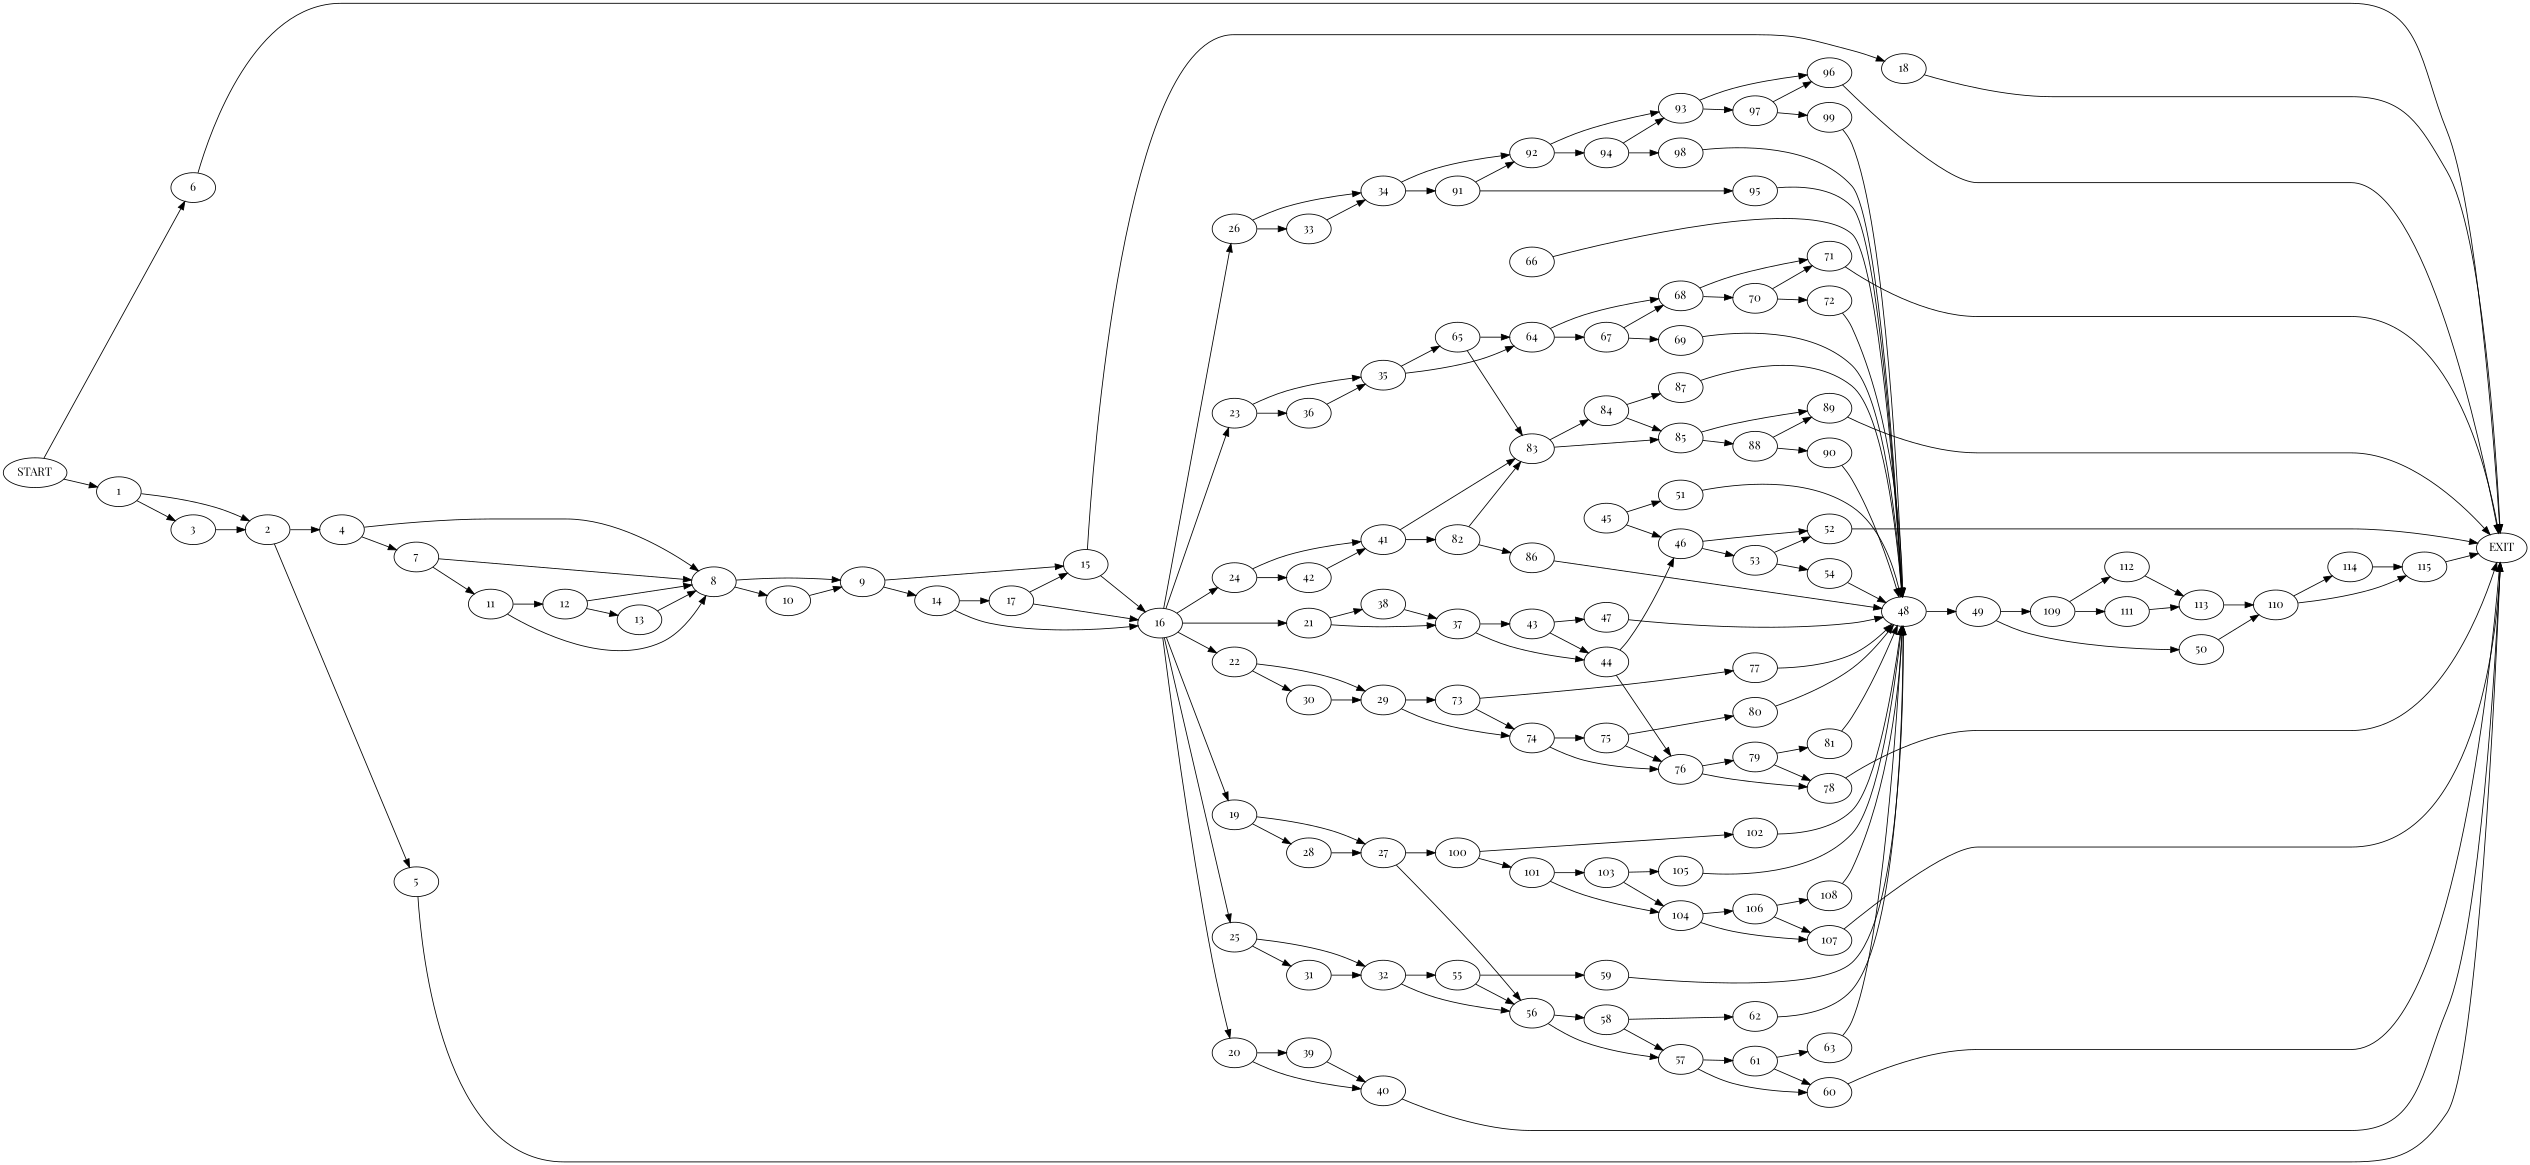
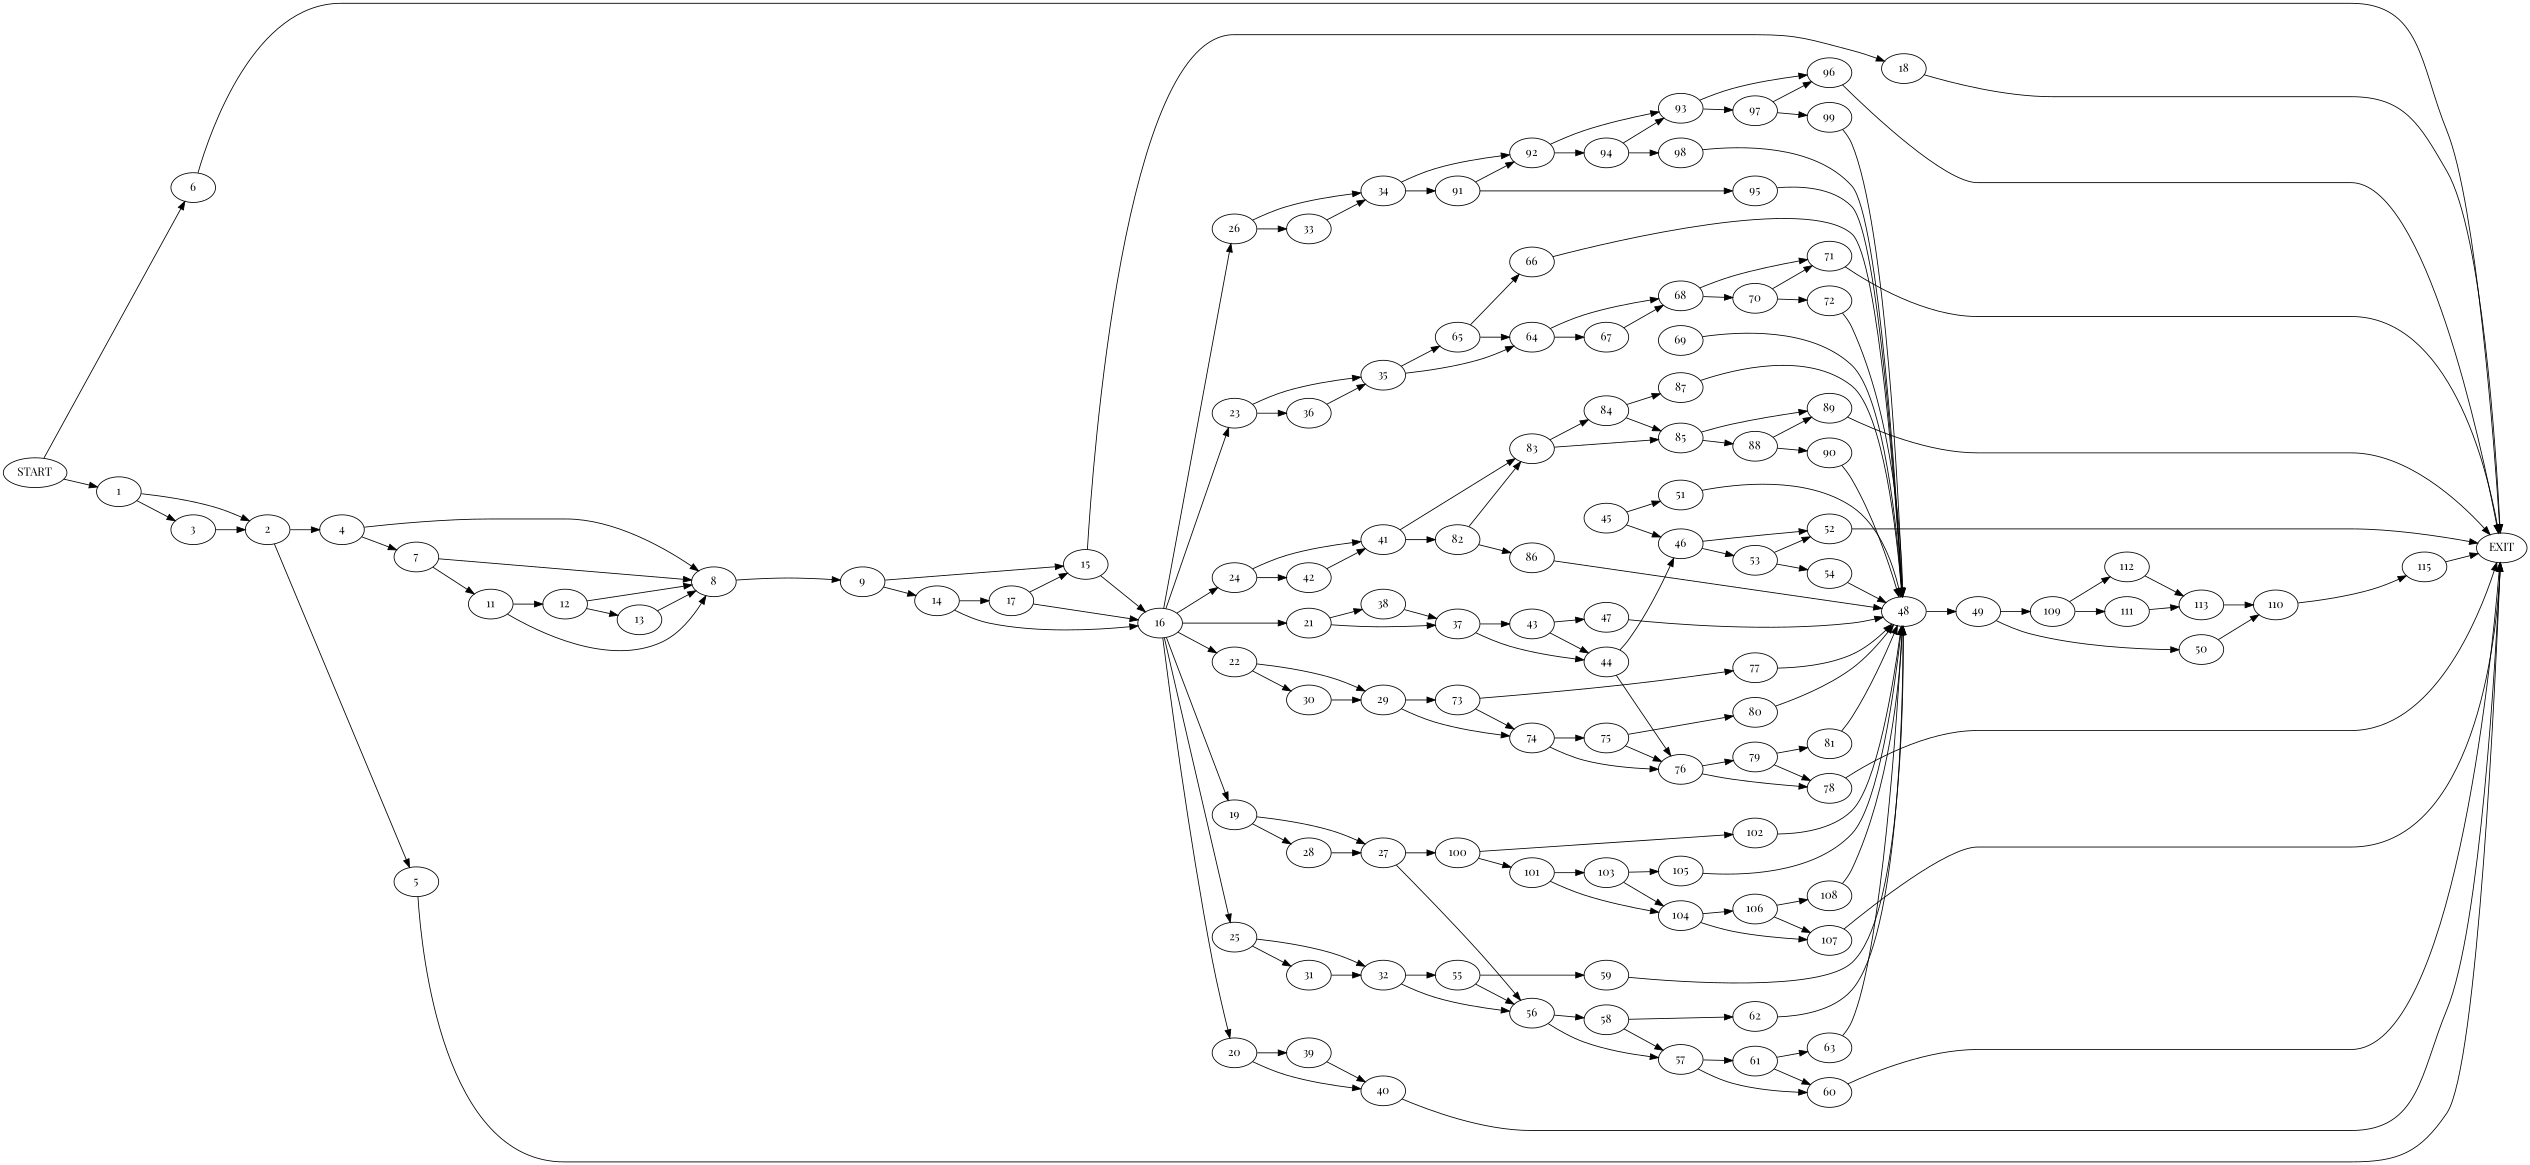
edge "67" -> "69": removed
edge "65" -> "83": now "65" -> "66"
node "114": removed
node "10": removed
